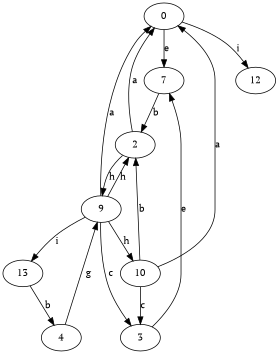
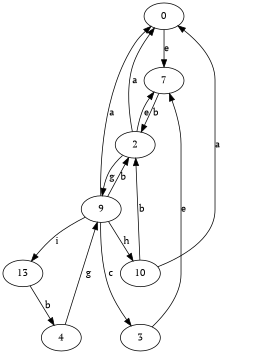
node "12": removed
edge "2" -> "7": added, label "e"
edge "2" -> "9": label "h" -> "g"
edge "9" -> "2": label "h" -> "b"
edge "10" -> "3": removed, label "c"
